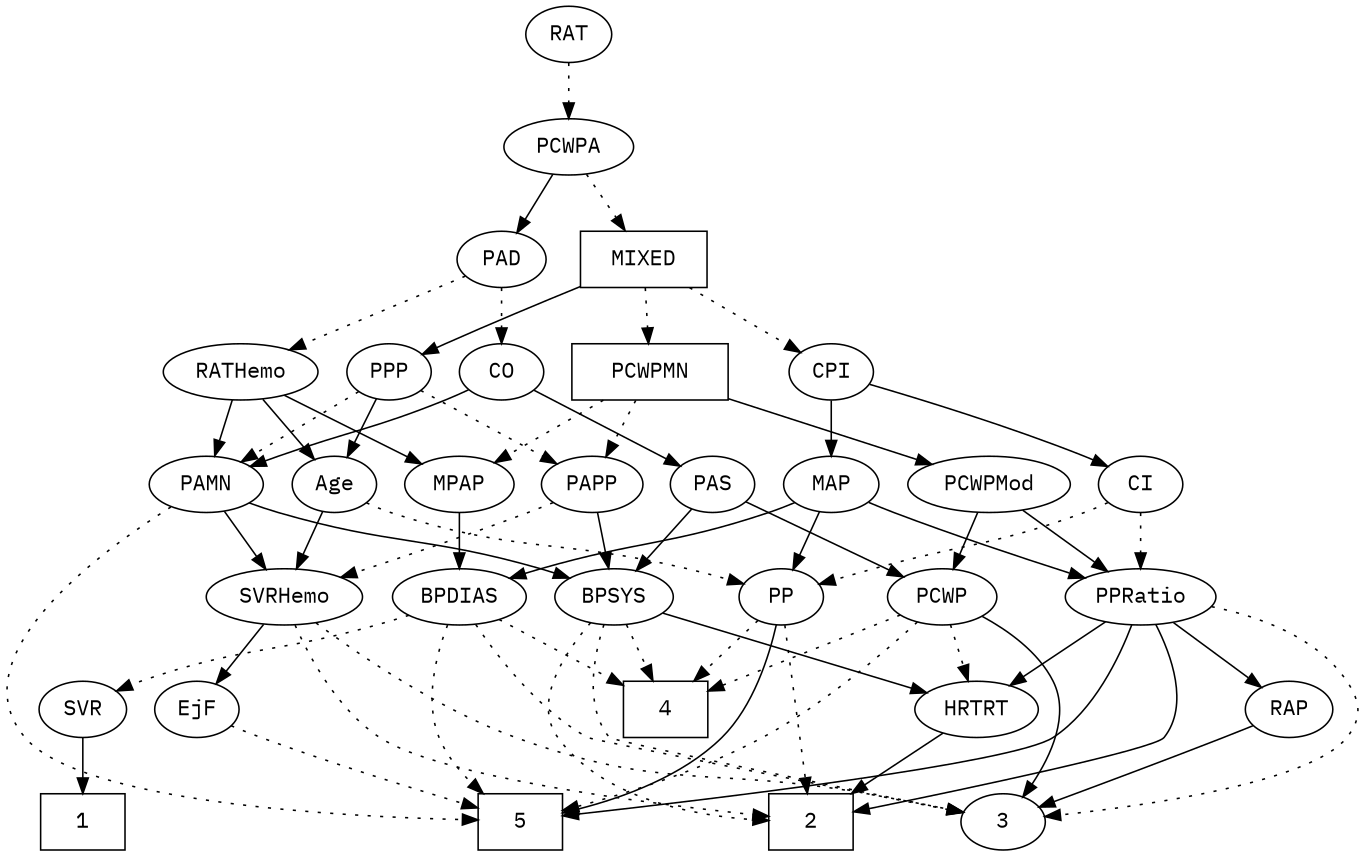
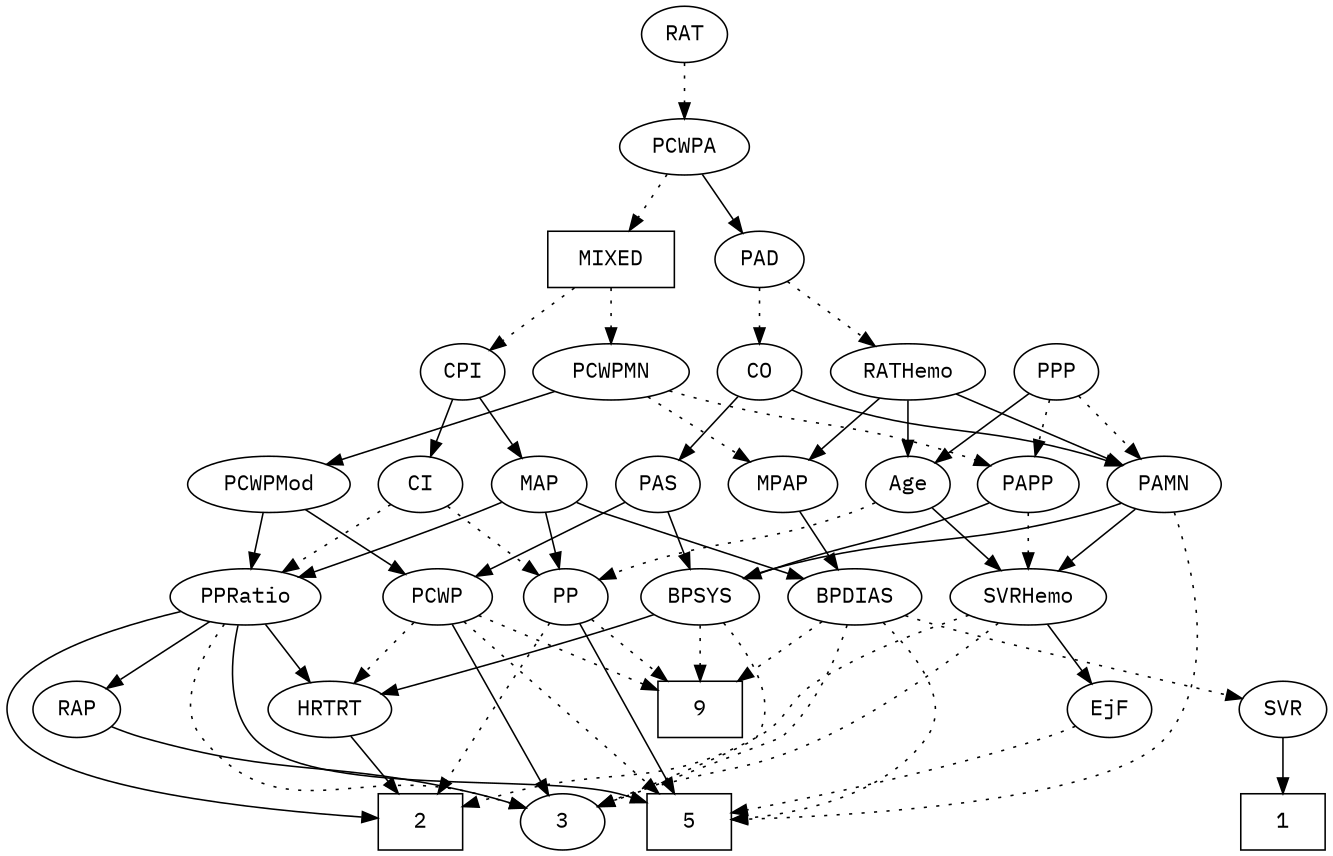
edge "MIXED" -> "PPP": removed
node "PCWPMN": shape box -> ellipse
node "4": label "4" -> "9"
edge "BPSYS" -> "2": removed
